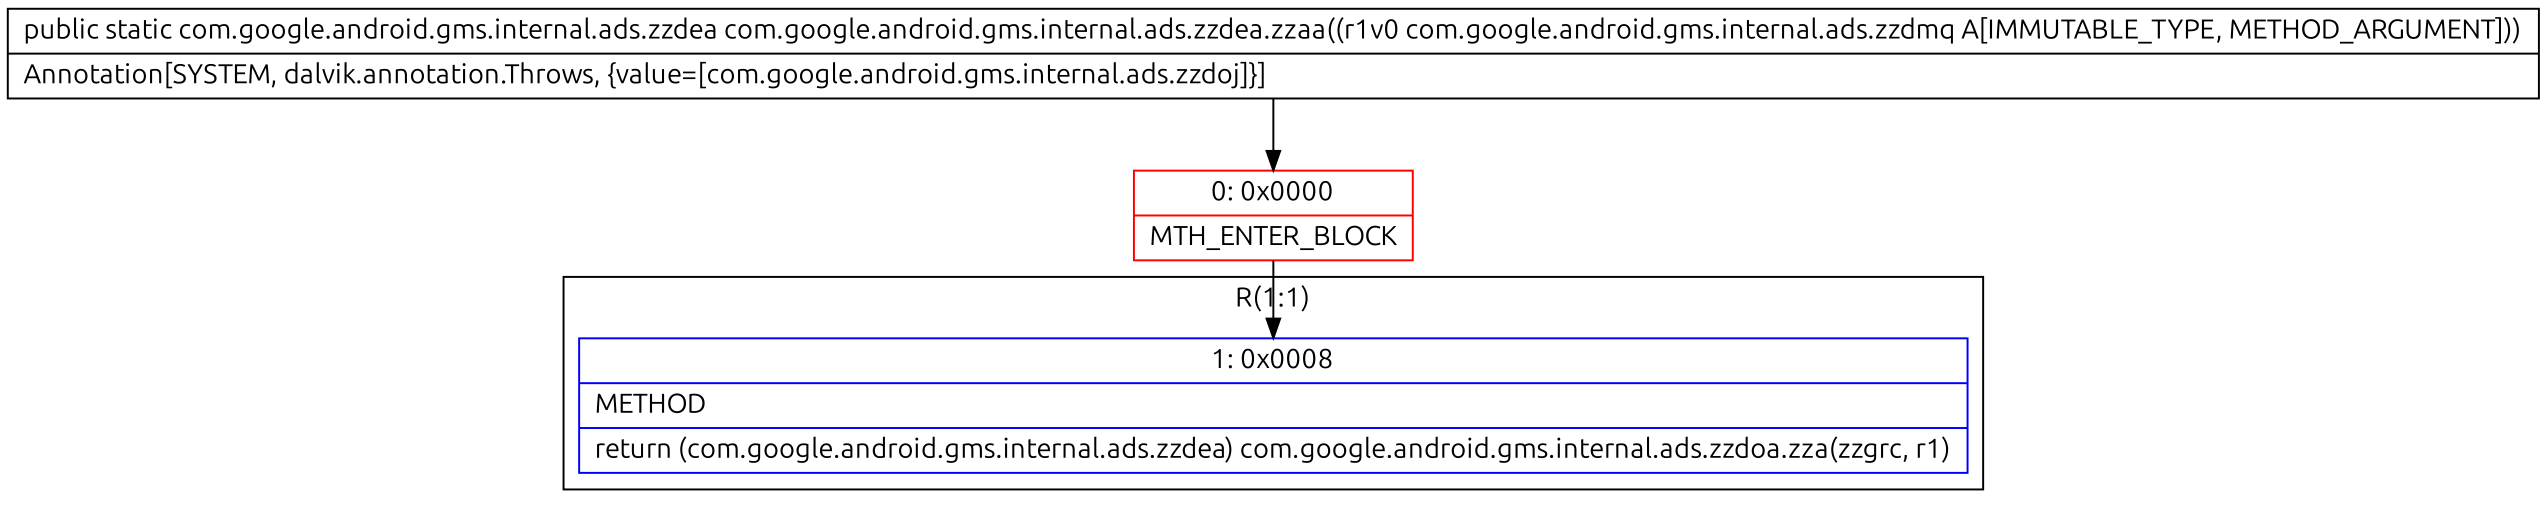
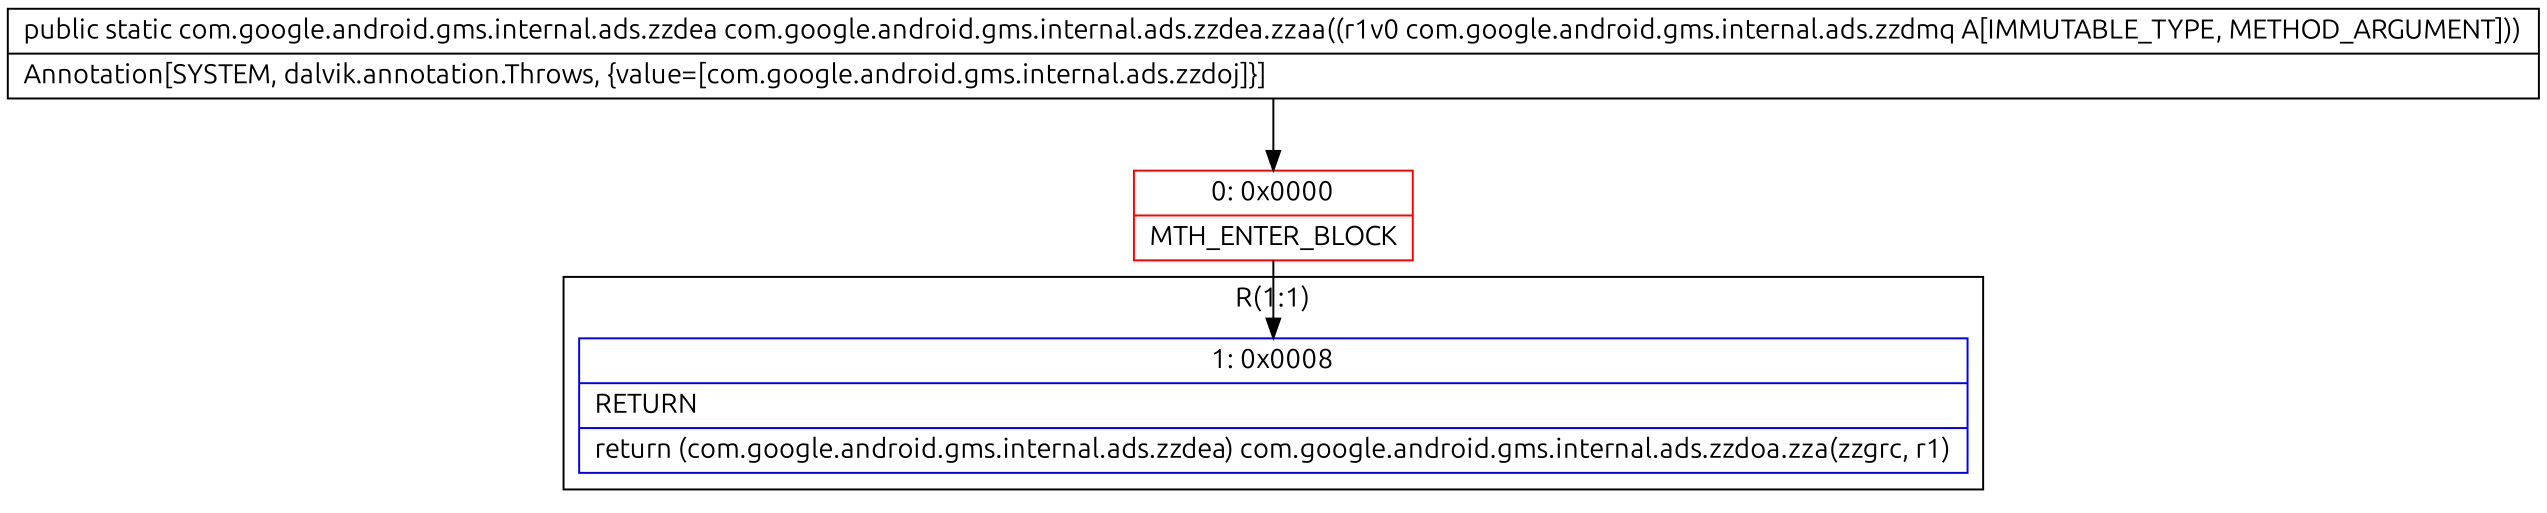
node "1: 0x0008": text "METHOD" -> "RETURN"
